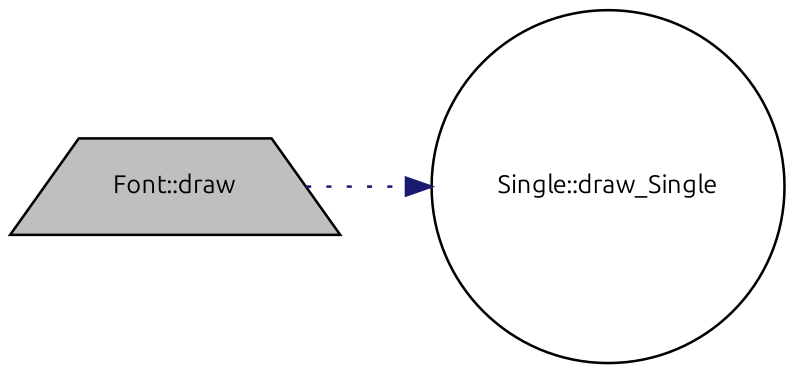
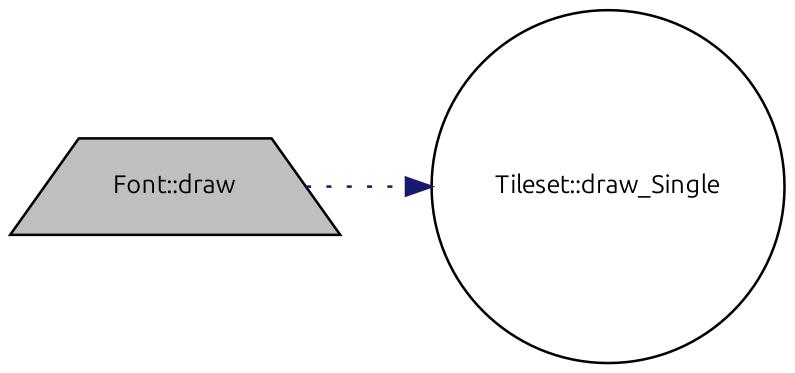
node "Single::draw_Single": label "Single::draw_Single" -> "Tileset::draw_Single"
